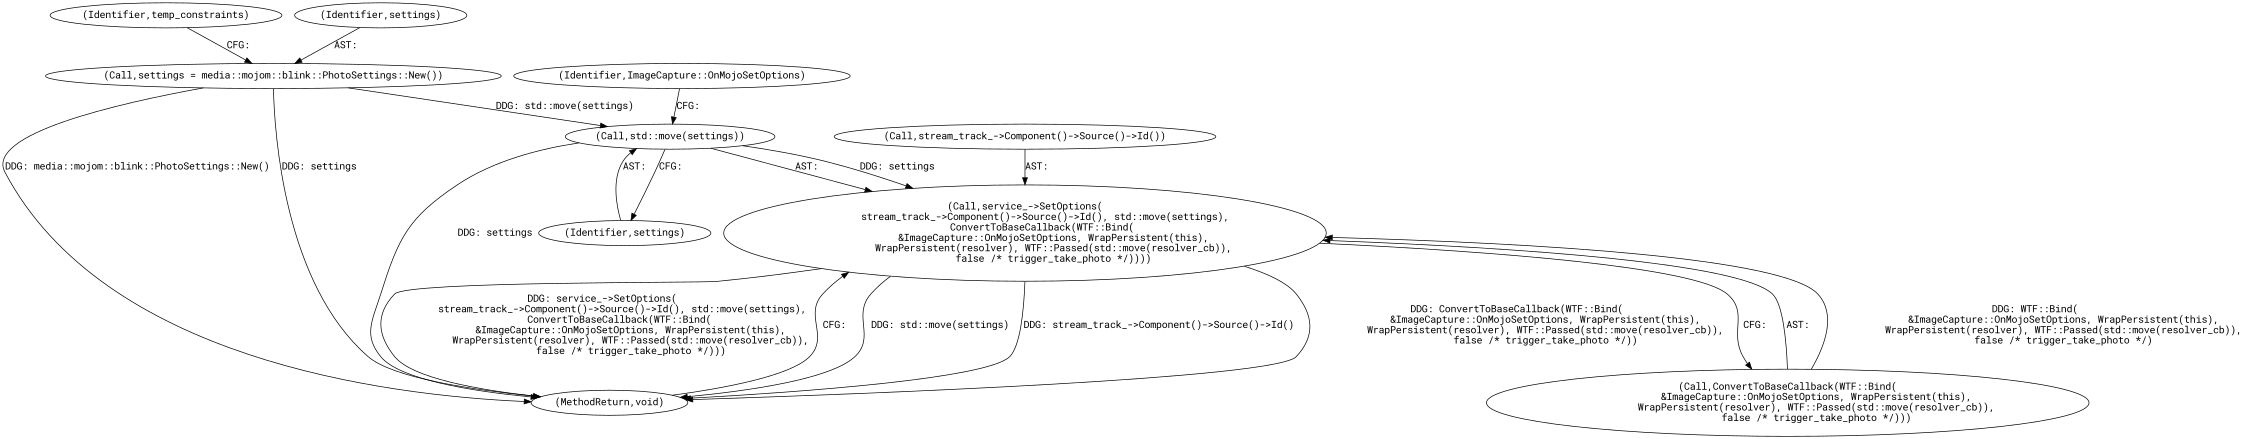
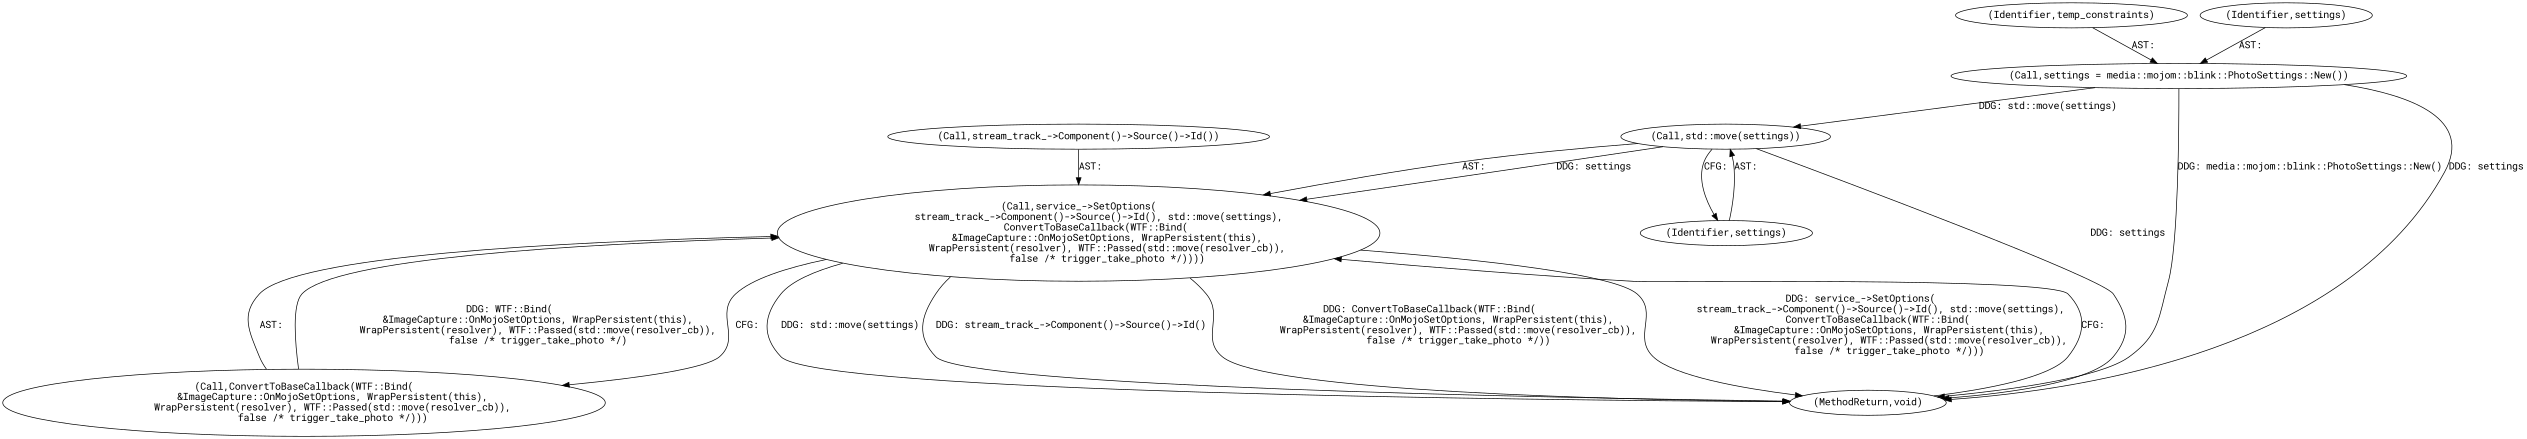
edge "(Identifier,temp_constraints)" -> "(Call,settings = media::mojom::blink::PhotoSettings::New())": label "CFG: " -> "AST: "
node "(Identifier,ImageCapture::OnMojoSetOptions)": removed
